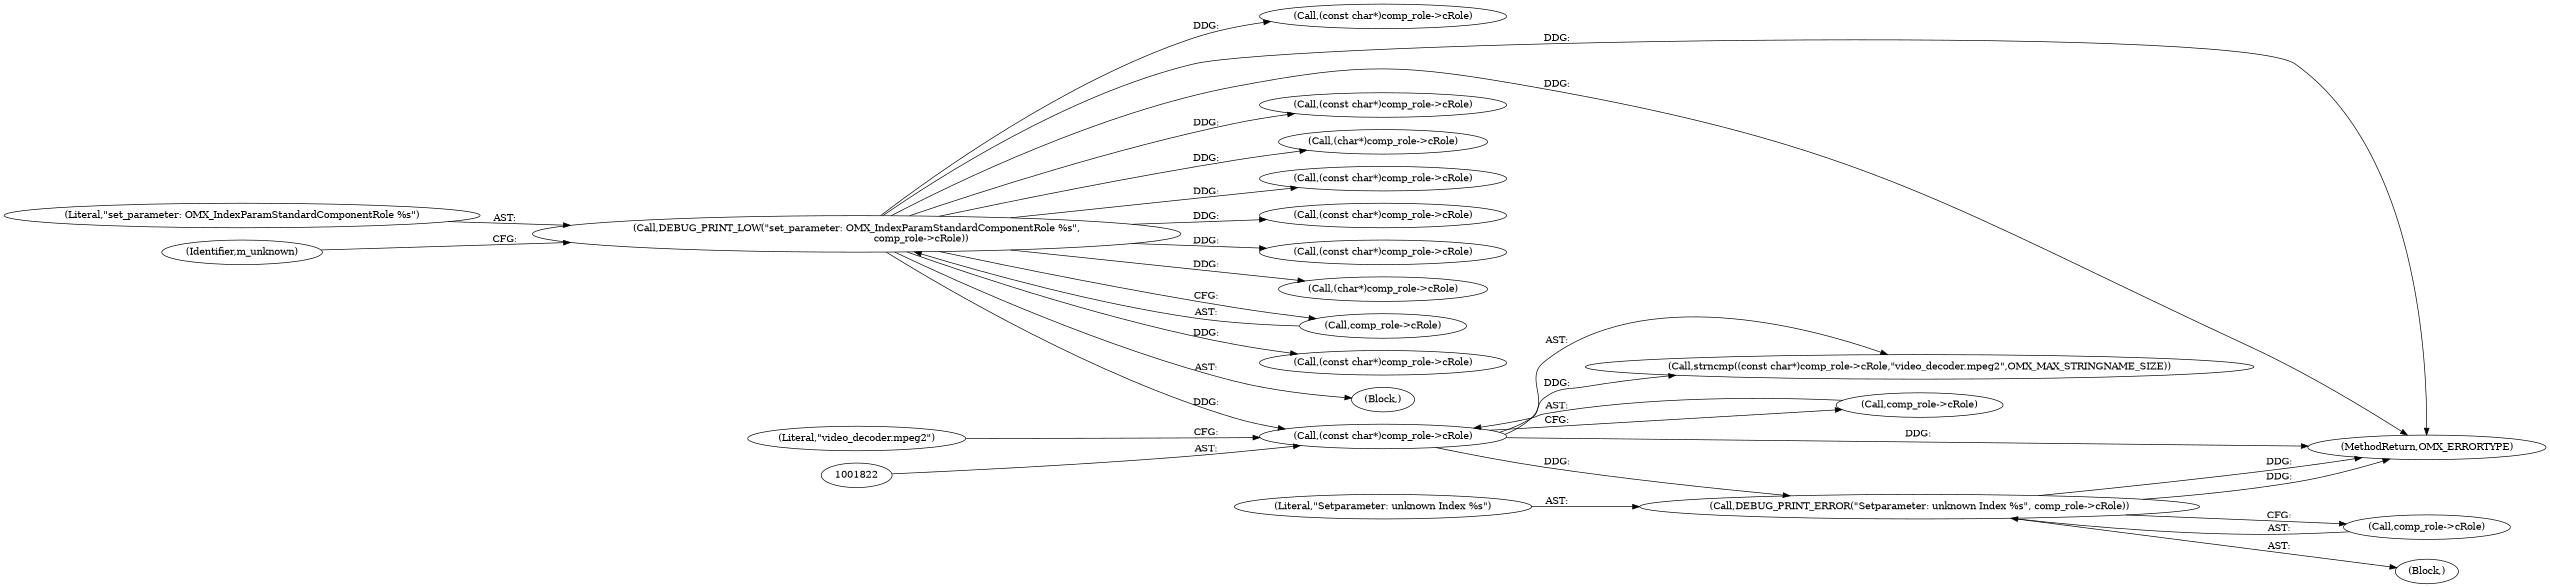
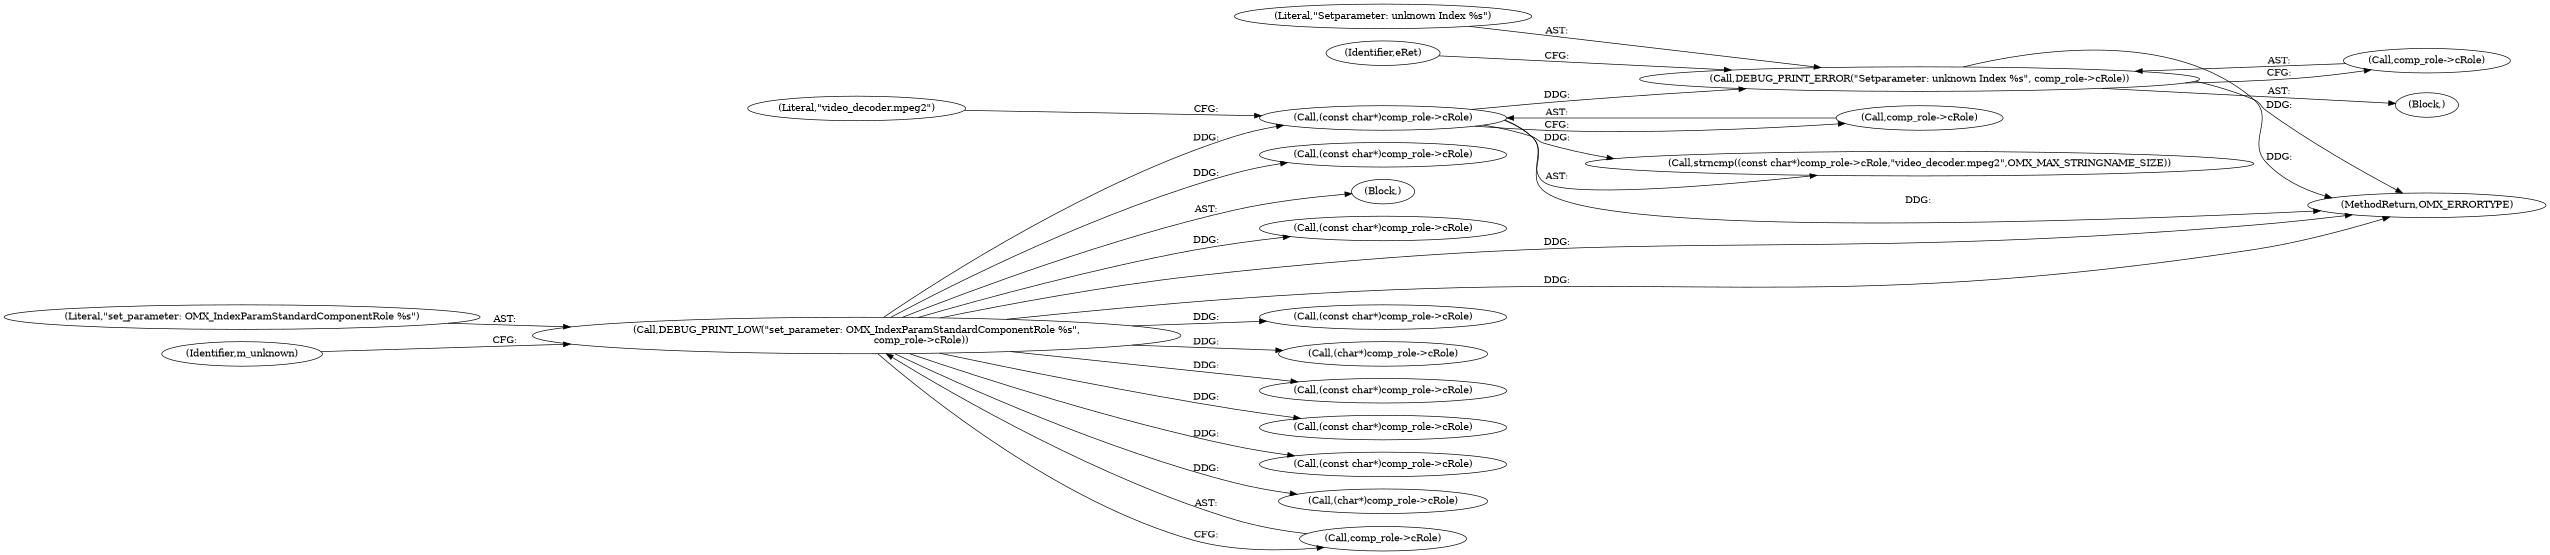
node "(Identifier,eRet)": added
node "1001822": removed
